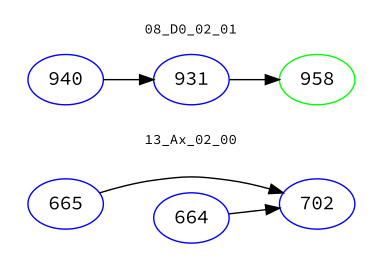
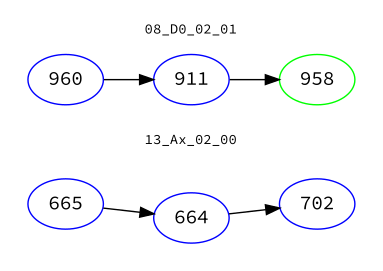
node "940": label "940" -> "960"
node "931": label "931" -> "911"
edge "665" -> "702": now "665" -> "664"
